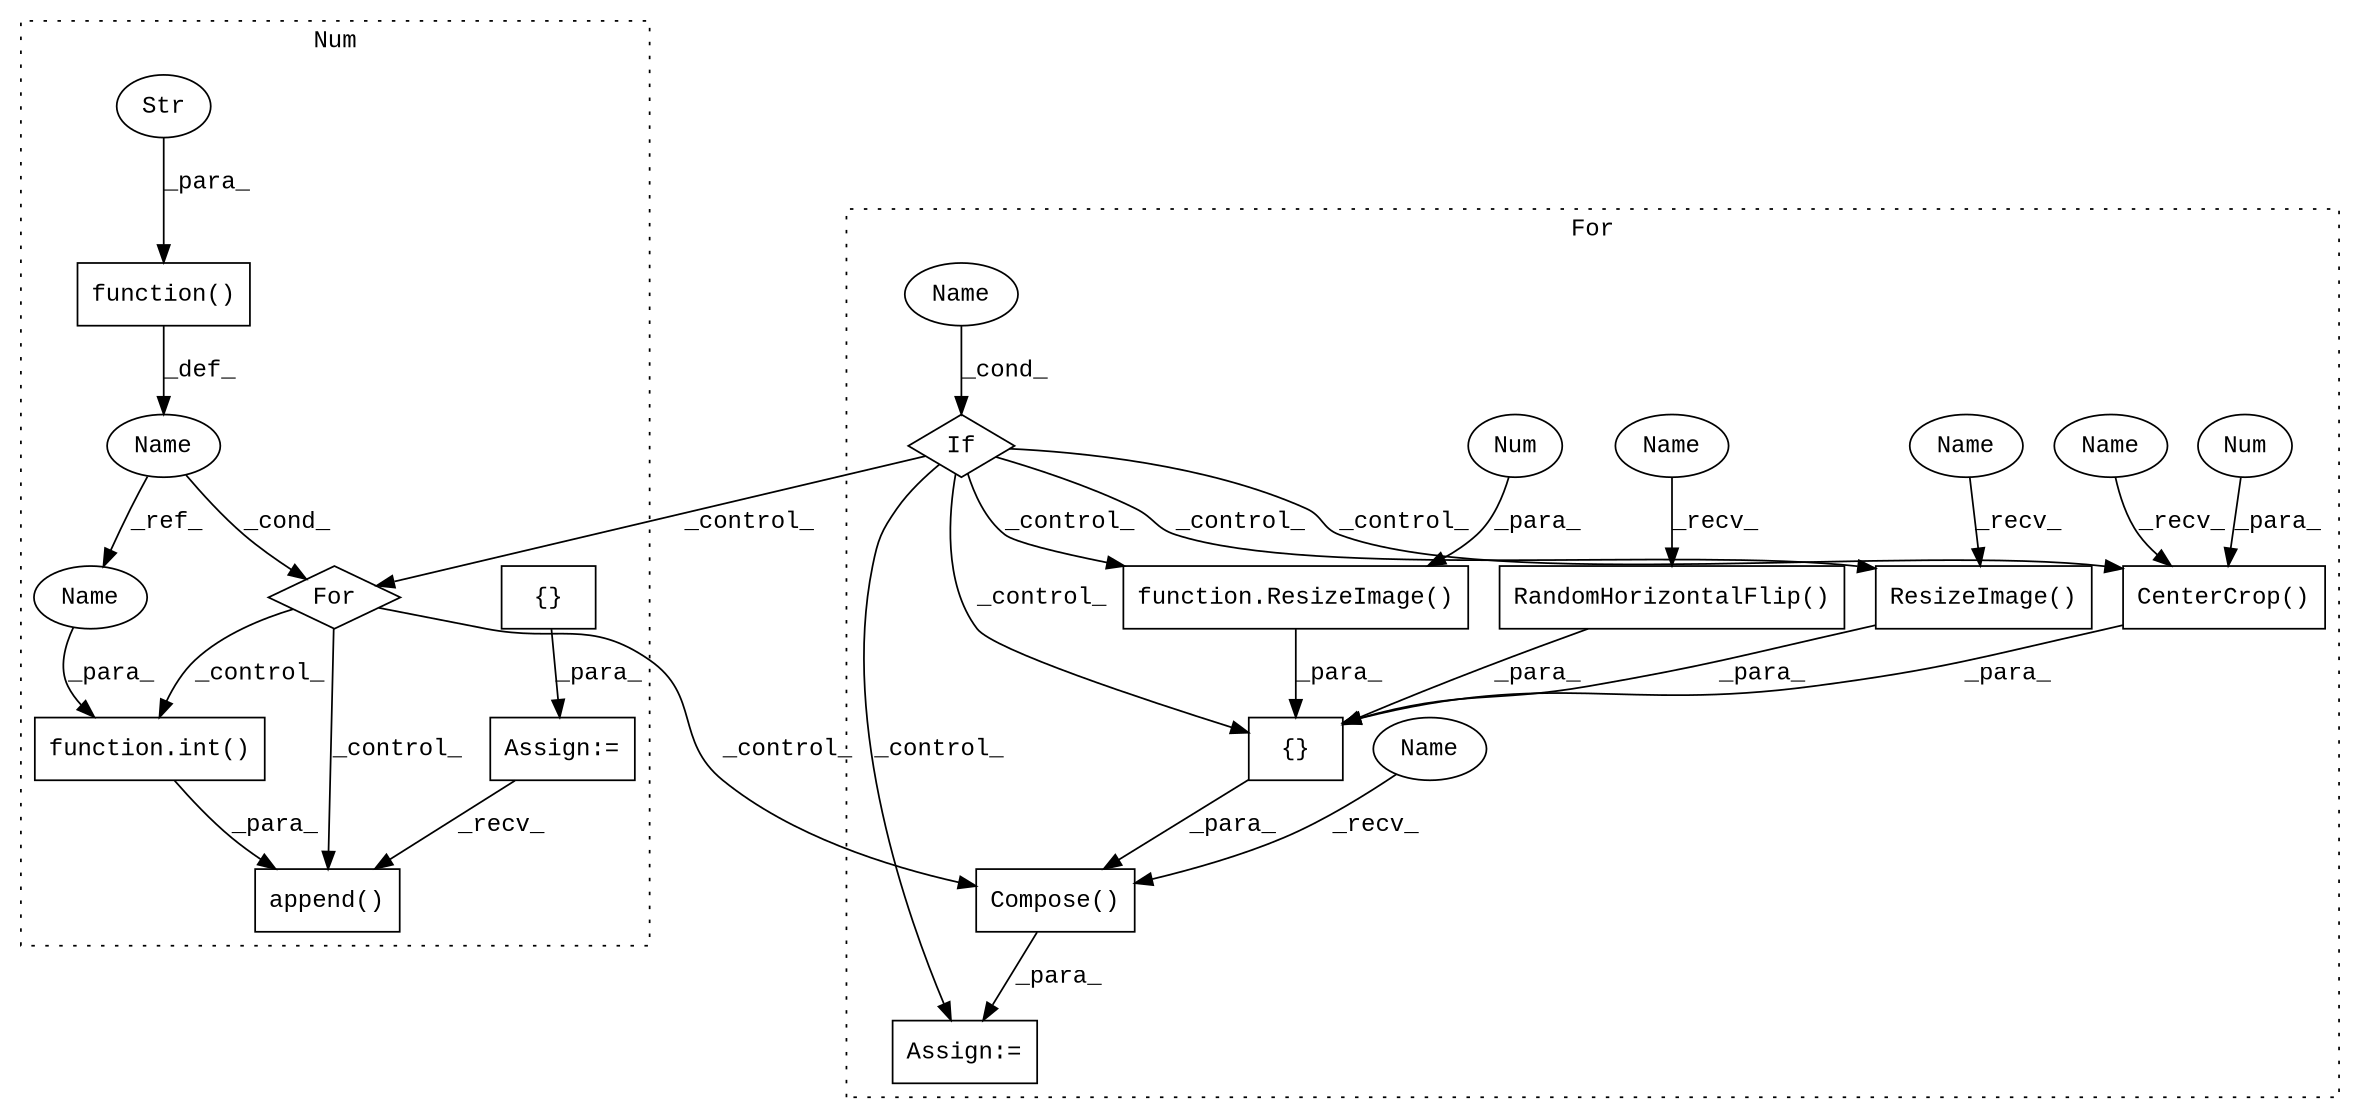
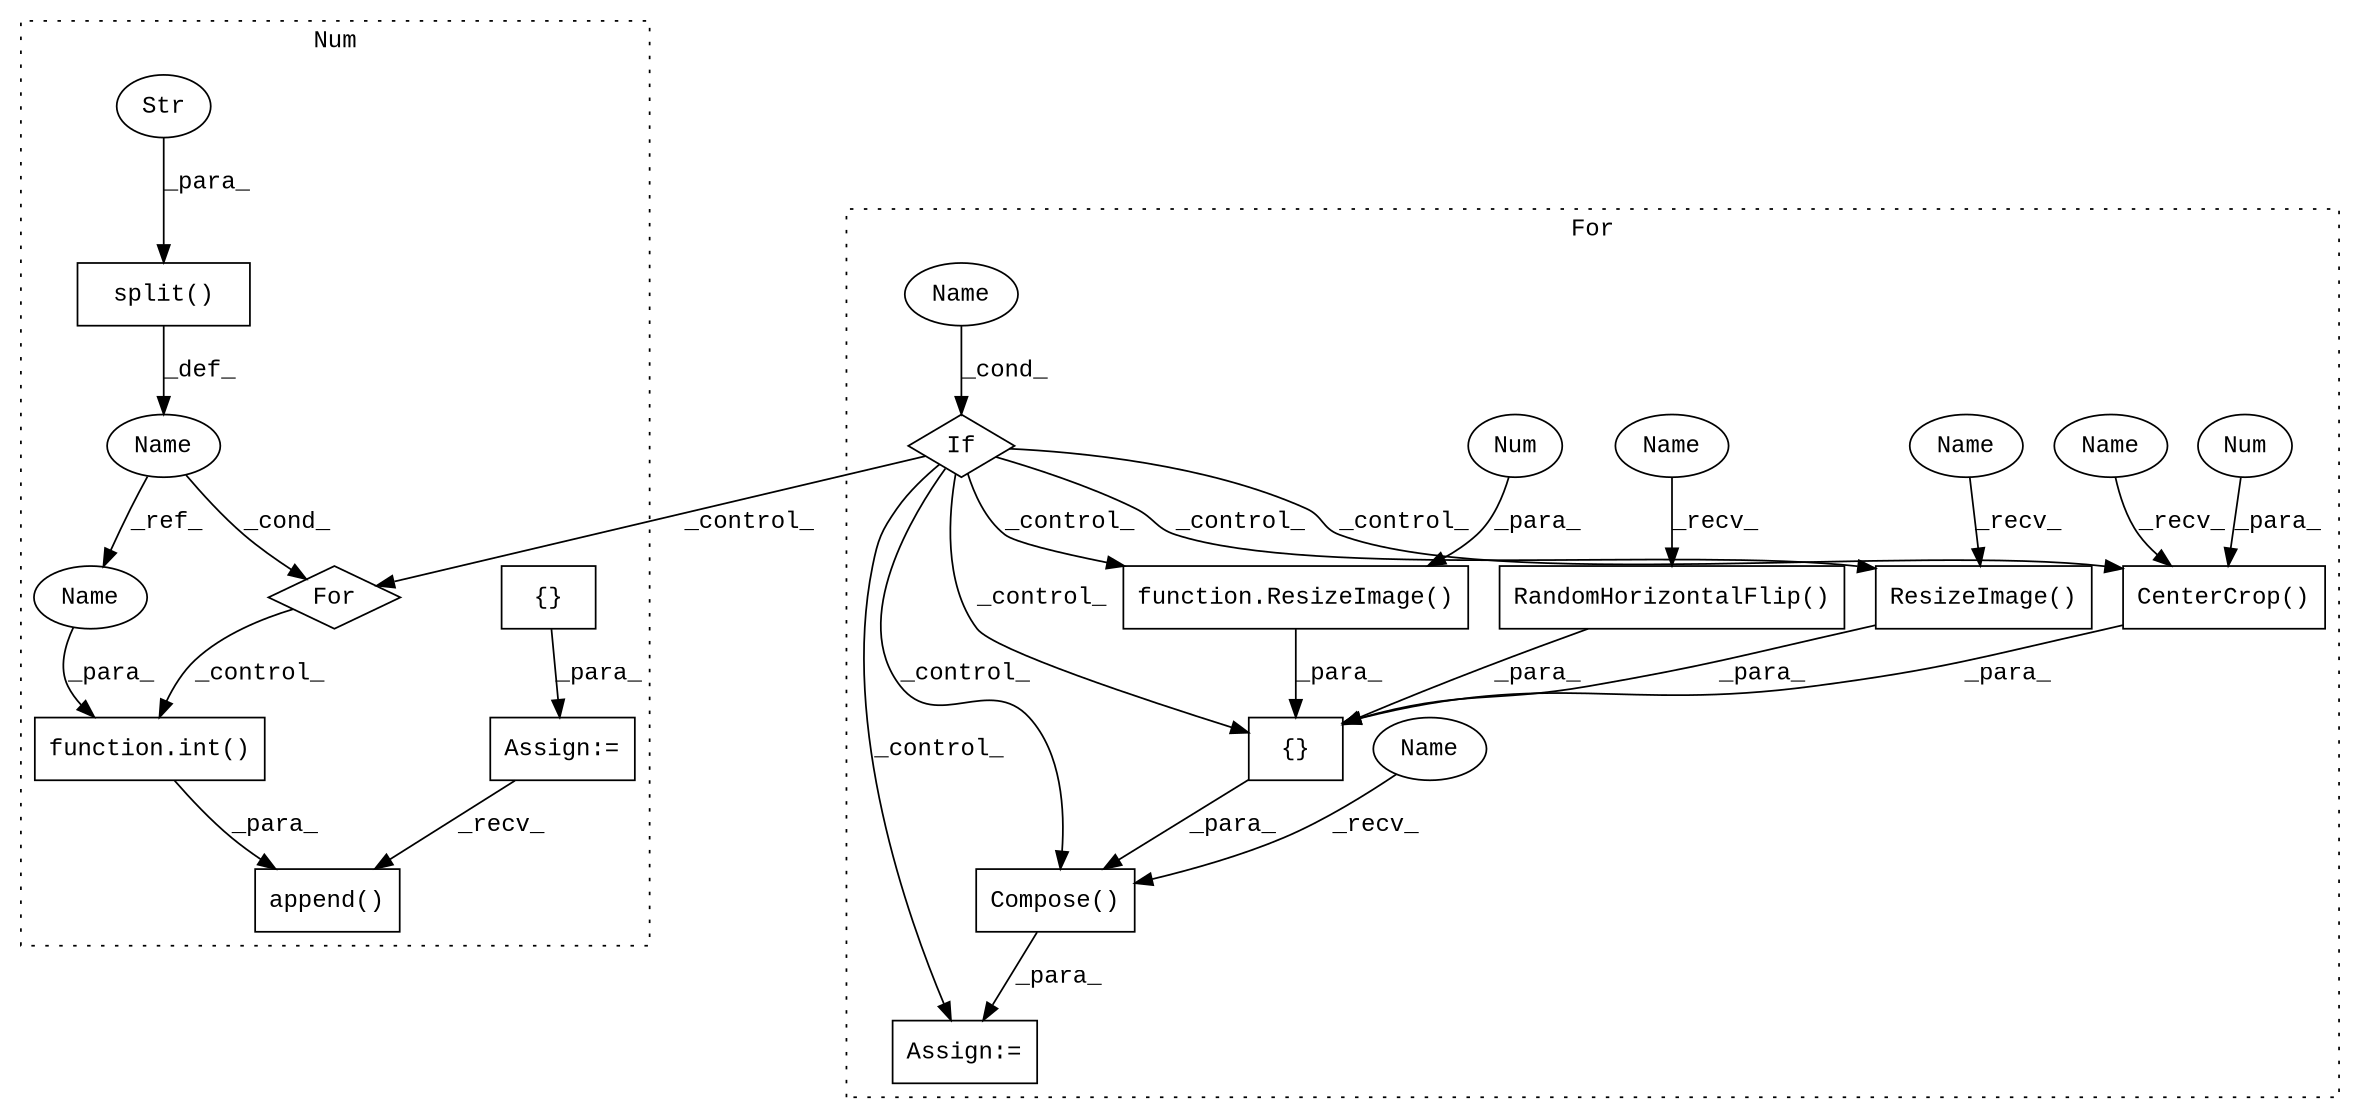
node "function()": label "function()" -> "split()"
edge "For" -> "Compose()": now "If" -> "Compose()"
edge "For" -> "append()": removed, label "_control_"
